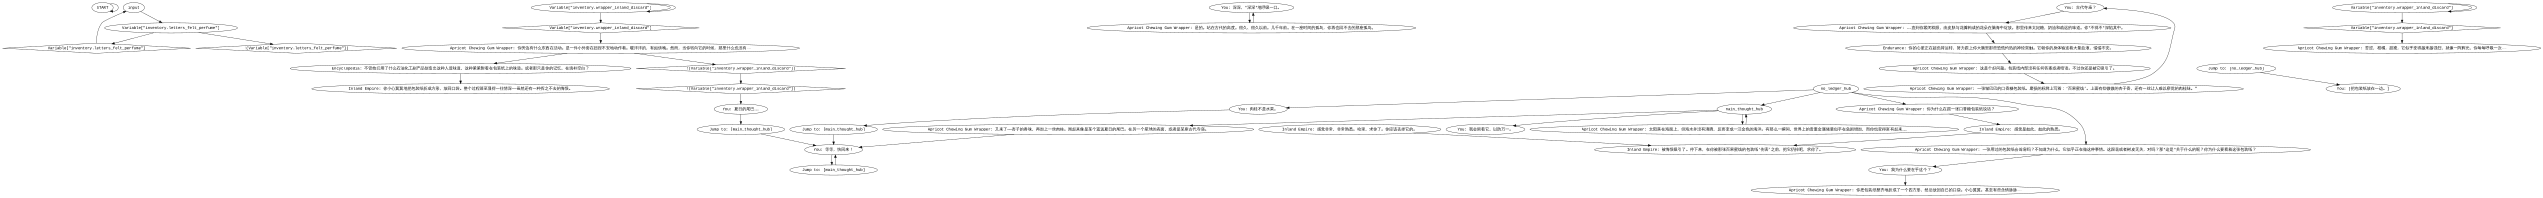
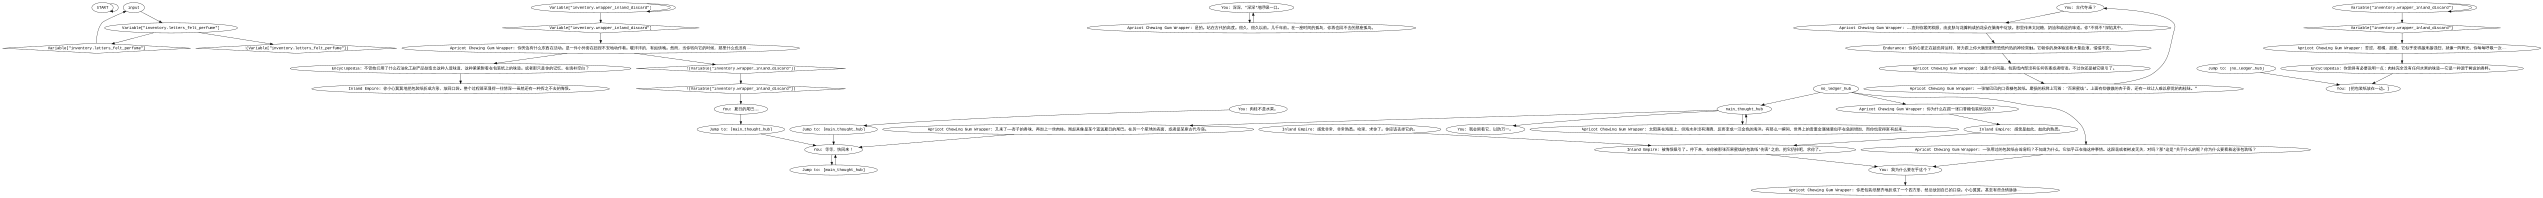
node "Encyclopedia: 你觉得有必要说明一点：肉桂完全没有任何水果的味道——它是一种源于树皮的香料。": added
edge "no_ledger_hub" -> "You: 肉桂不是水果。": removed
edge "Inland Empire: 被悔恨吸引了。停下来，在你被那张百果蜜饯的包装纸‘伤害’之前，把它扔掉吧，求你了。" -> "You: 我为什么要在乎这个？": added
